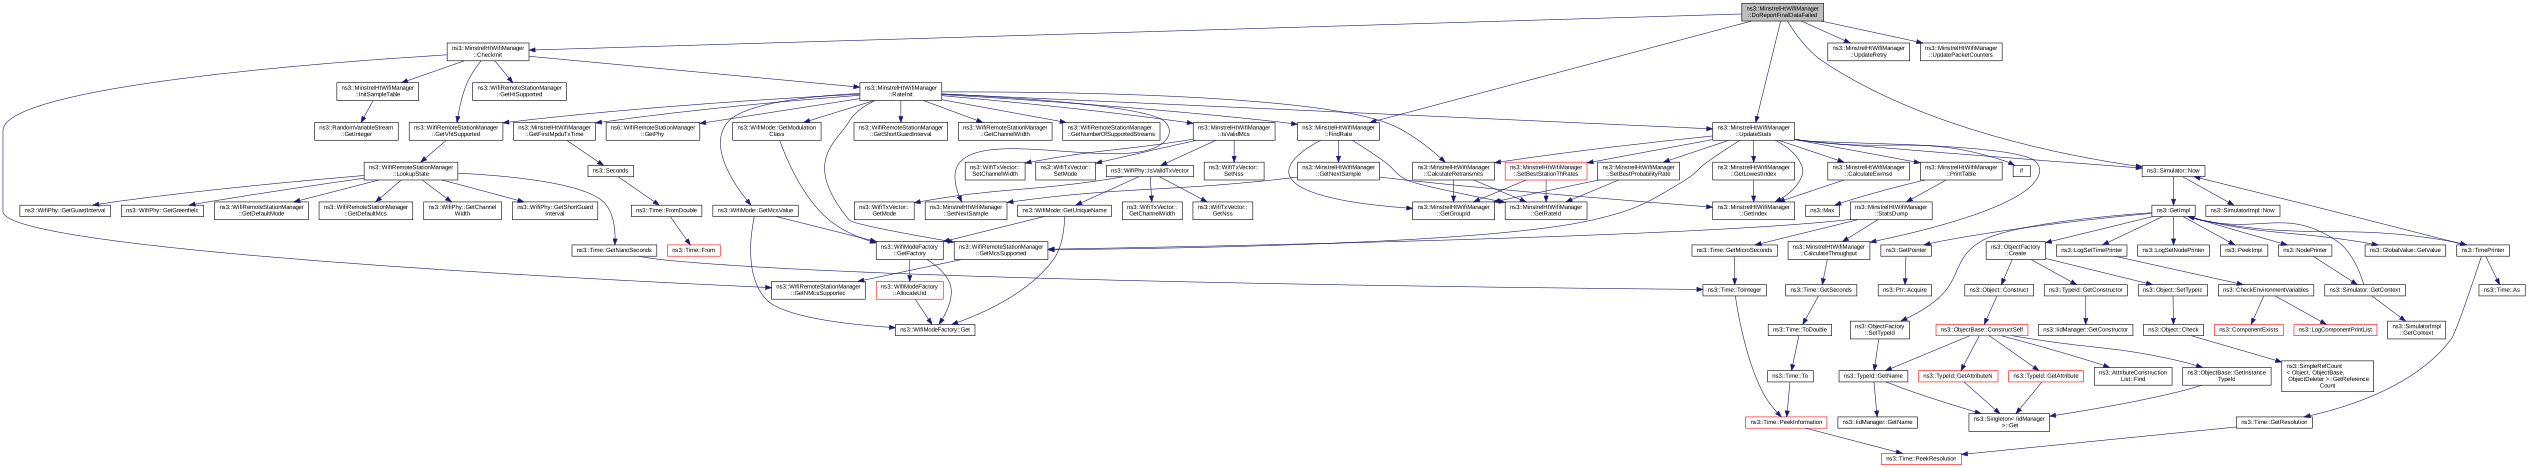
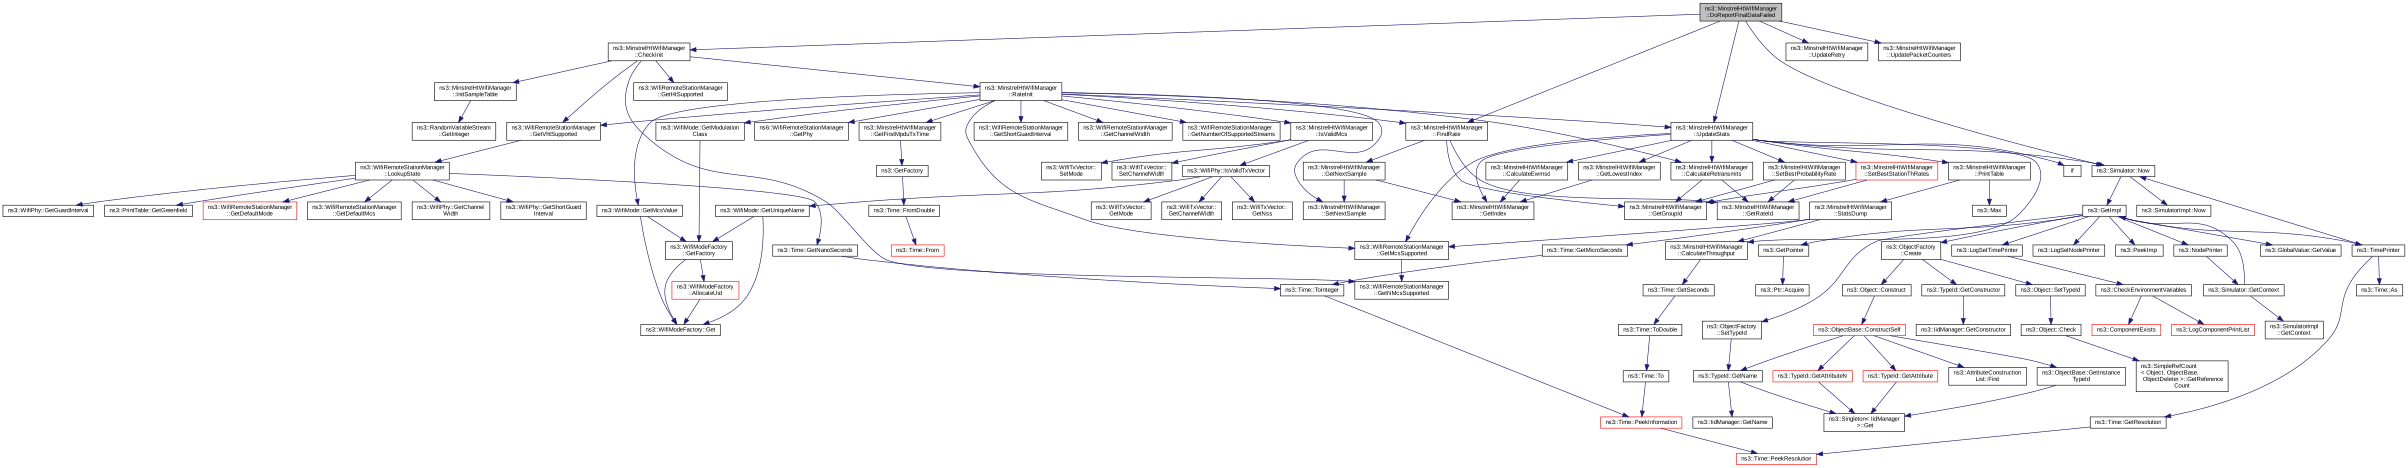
node "ns3::Seconds": label "ns3::Seconds" -> "ns3::GetFactory"
node "ns3::WifiTxVector:: SetNss": removed
node "ns3::WifiPhy::GetGreenfield": label "ns3::WifiPhy::GetGreenfield" -> "ns3::PrintTable::GetGreenfield"
node "ns3::WifiRemoteStationManager ::GetDefaultMode": color black -> red
